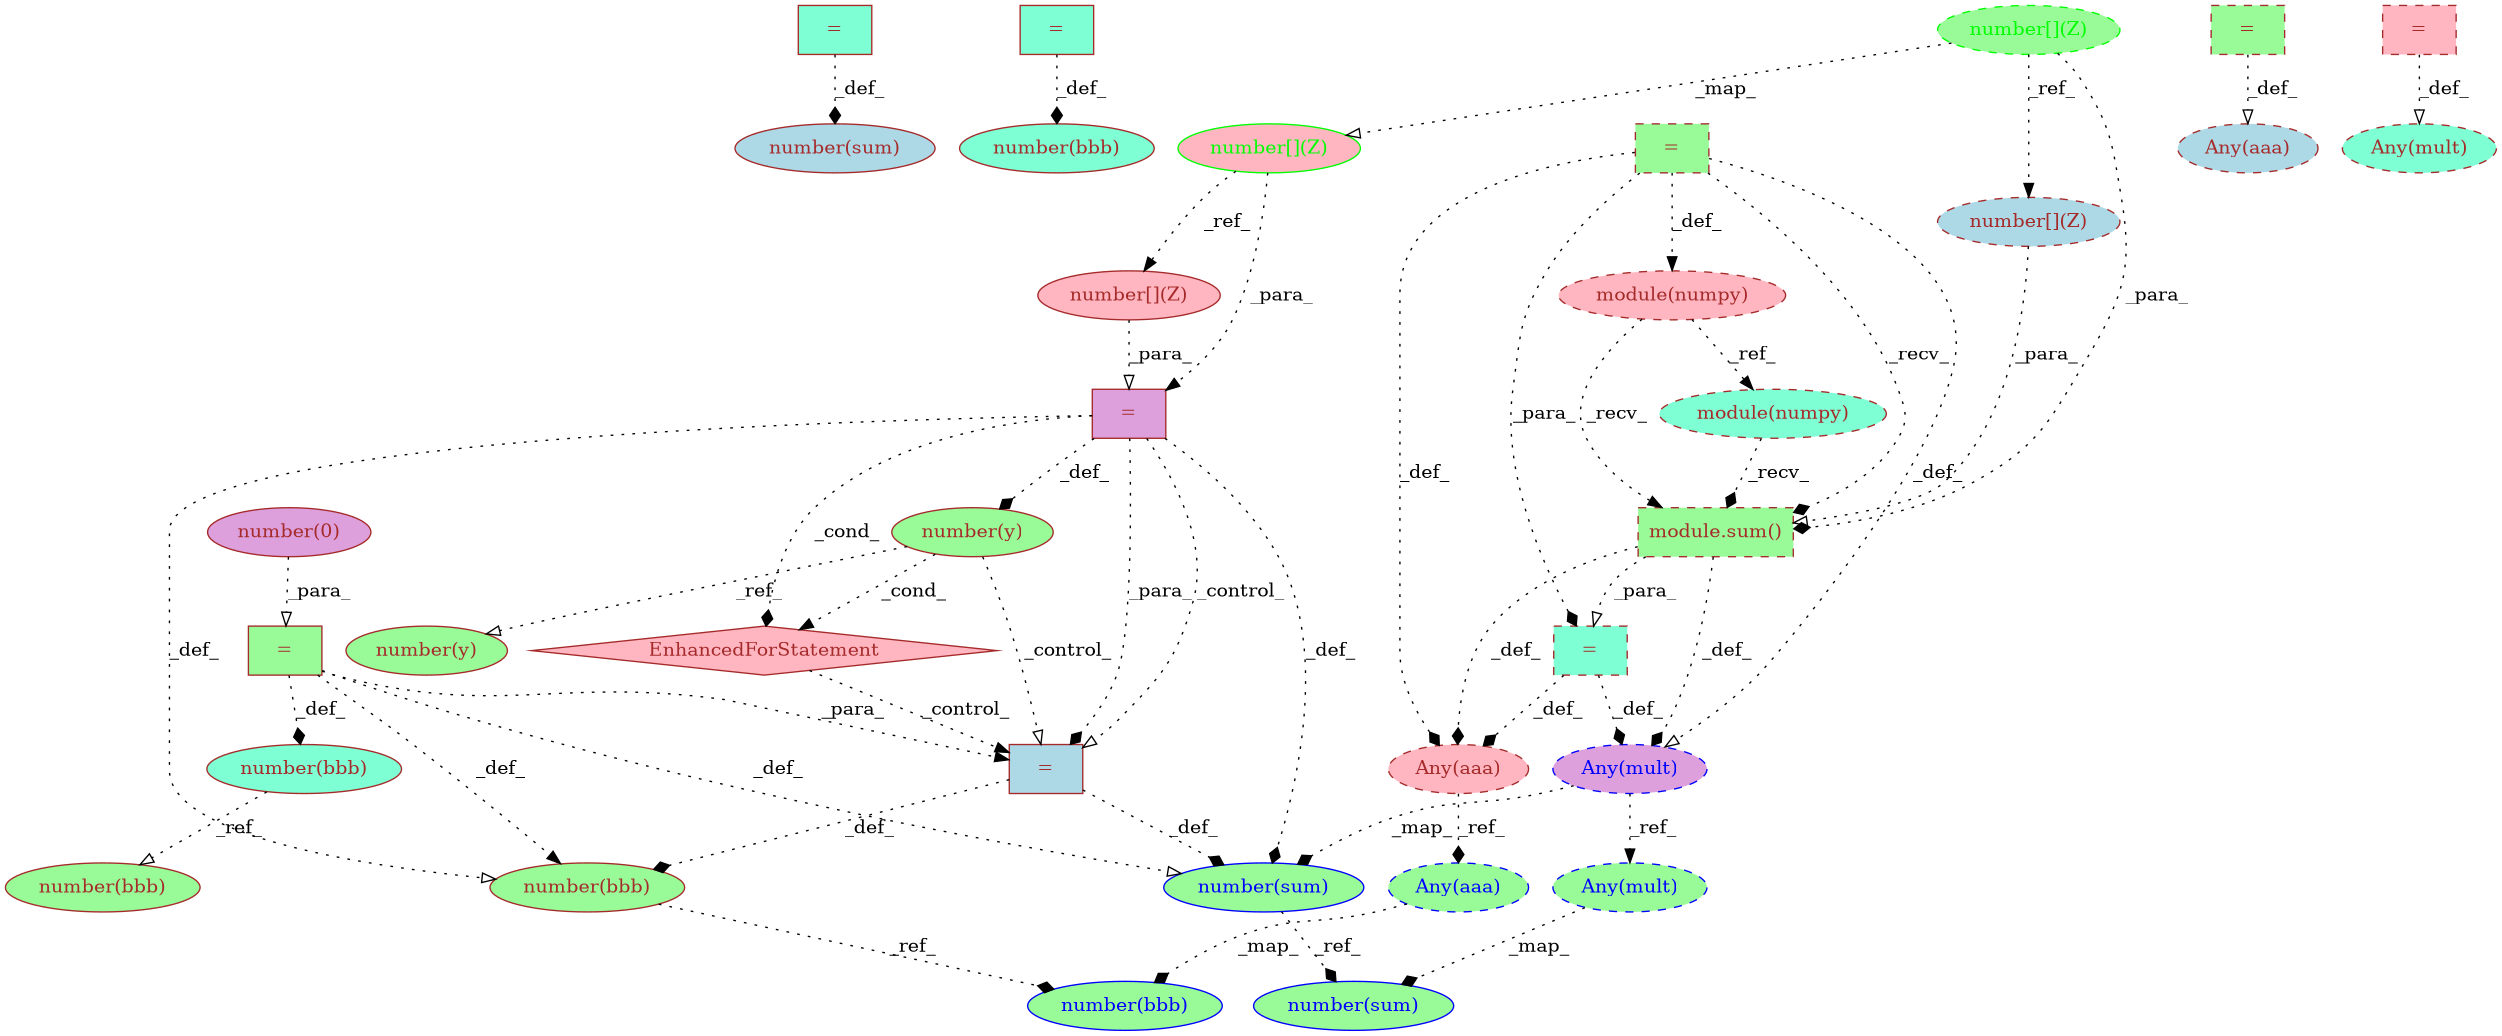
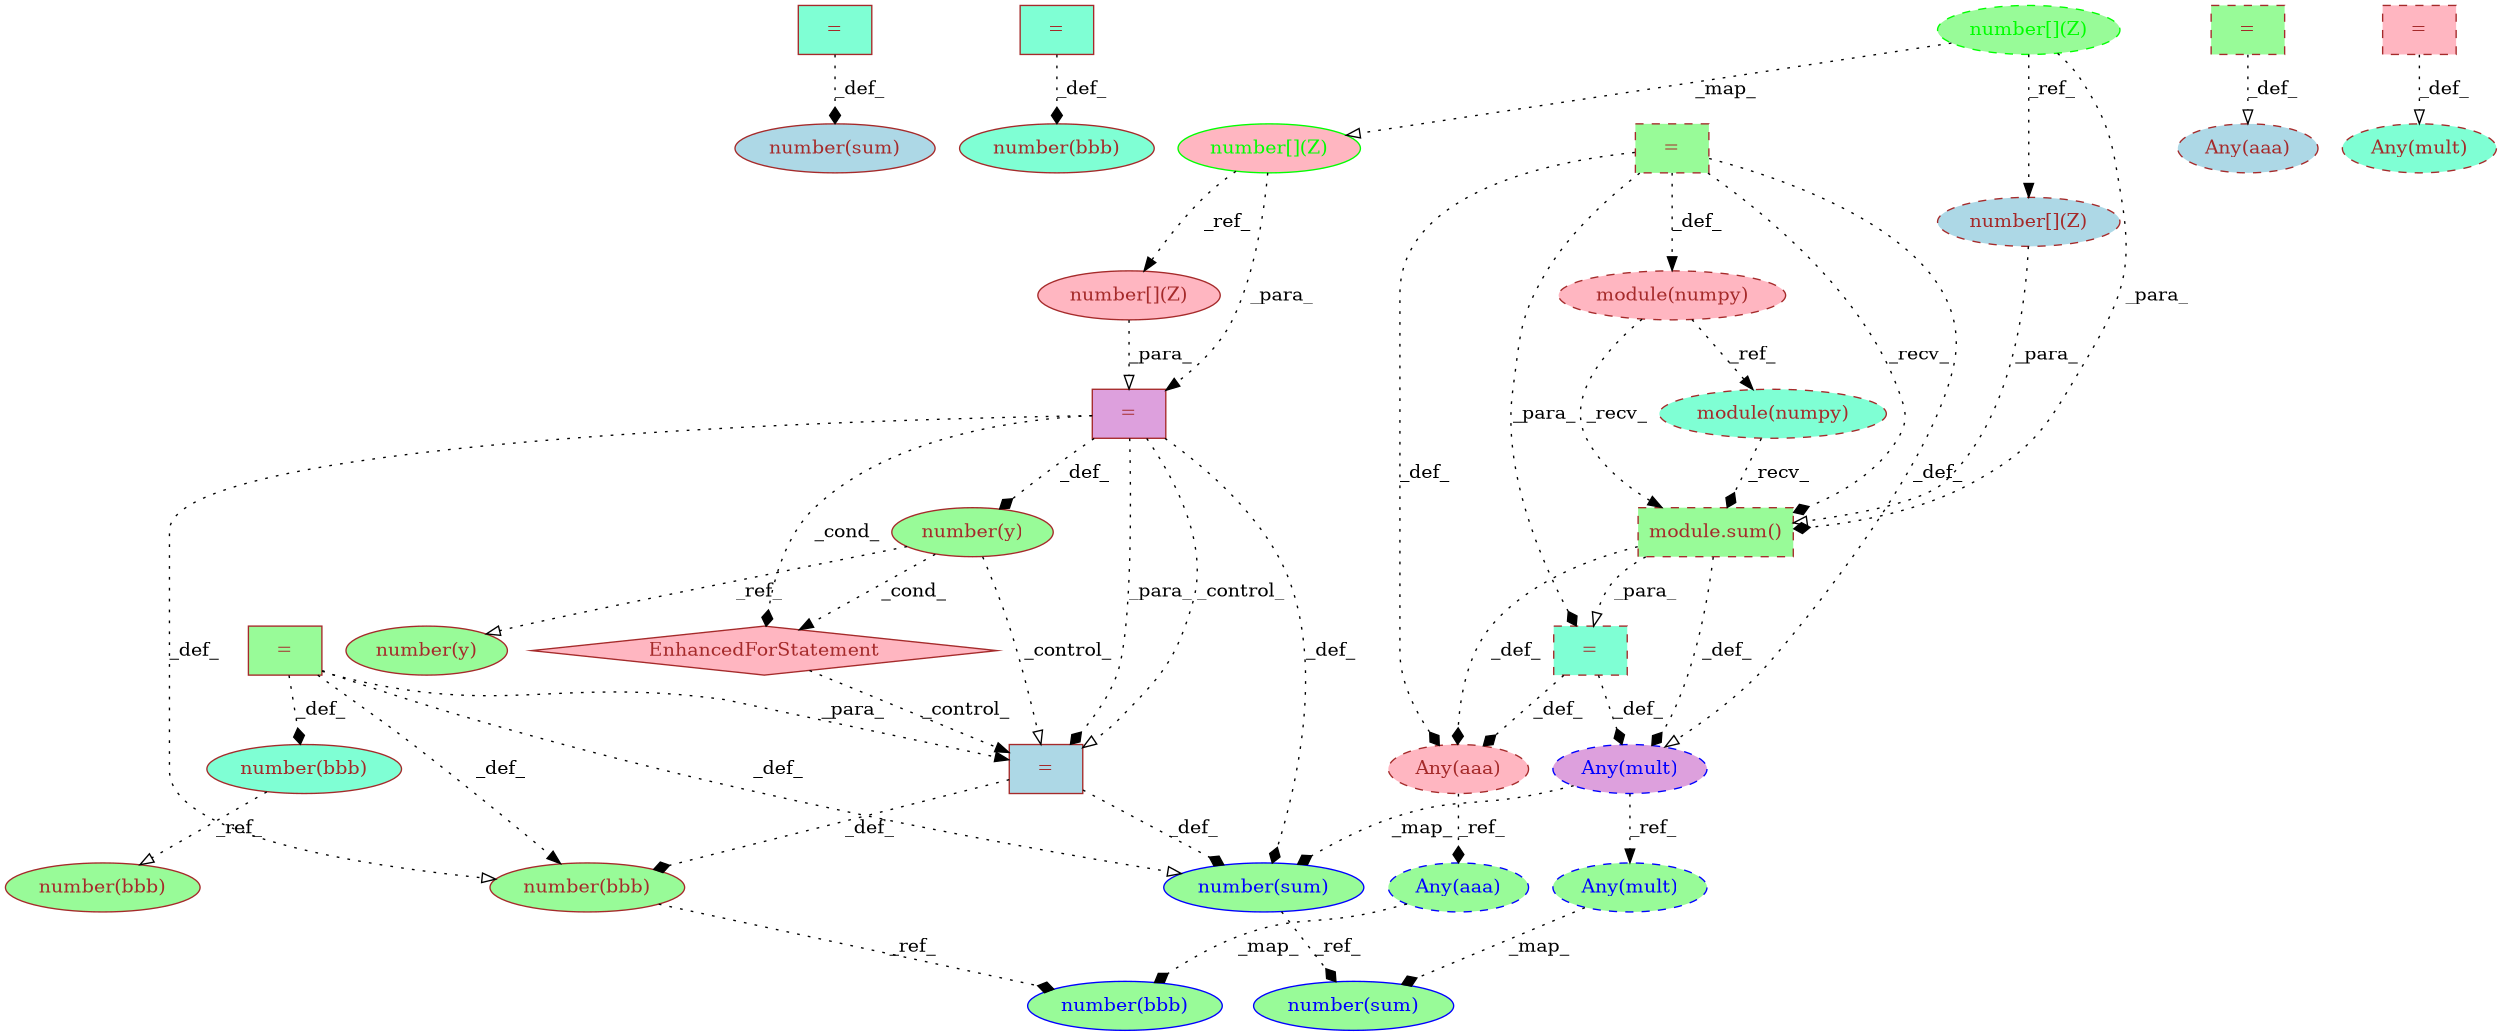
node "number(0)": removed
